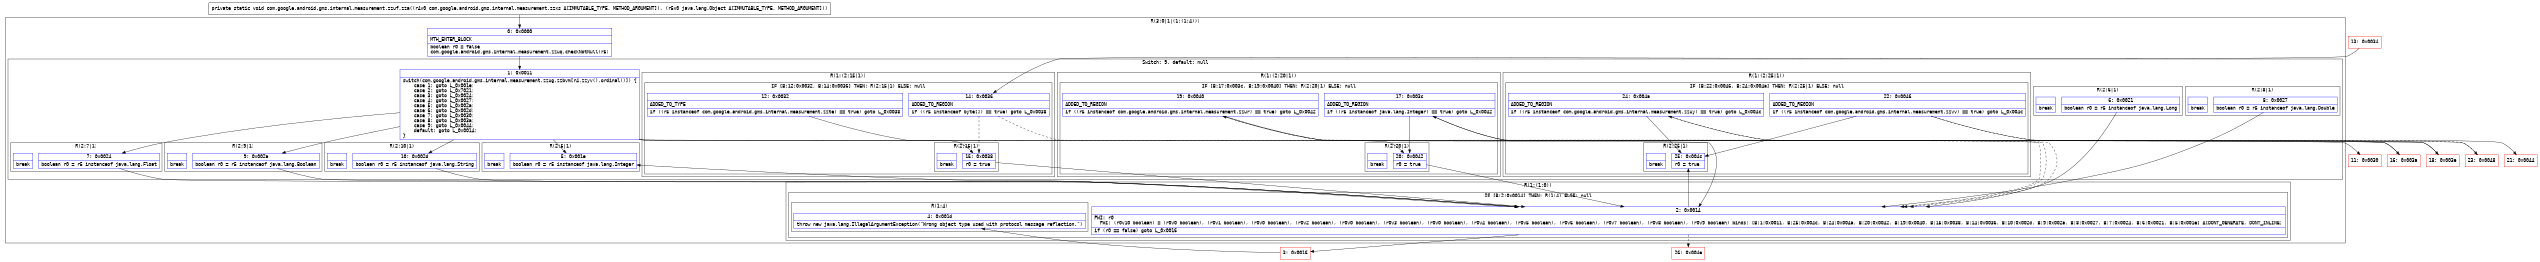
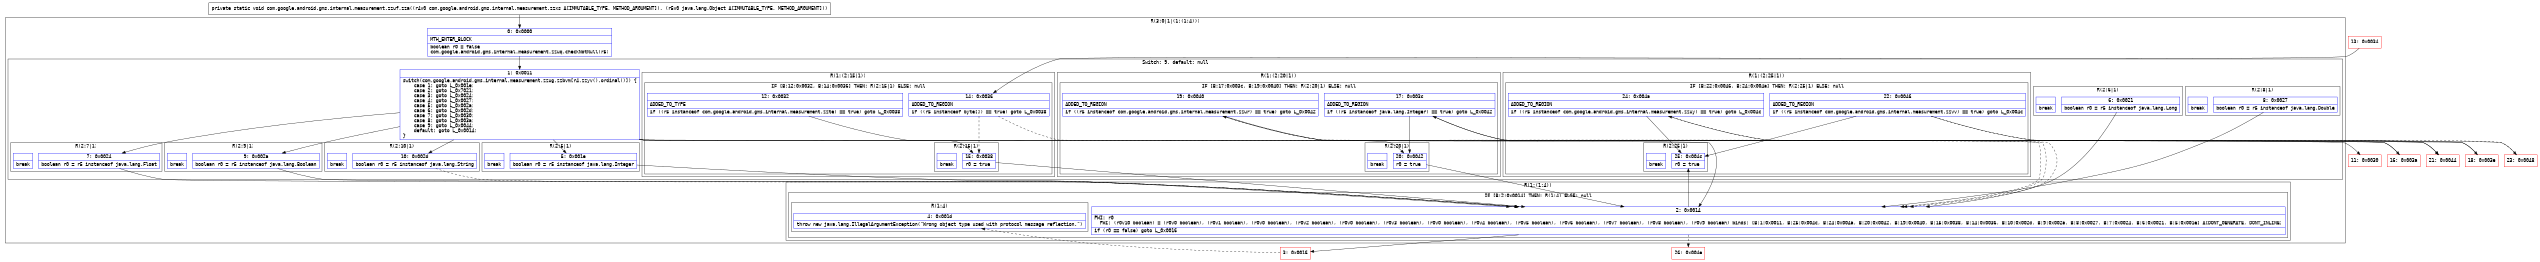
edge "1: 0x0011" -> "21: 0x0044": added
edge "10: 0x002d" -> "2: 0x0014": style solid -> dashed
edge "2: 0x0014" -> "5: 0x001e": reversed
cluster "R(1:(1:0))": label "R(1:(1:0))" -> "R(1:(1:4))"
edge "3: 0x0016" -> "4: 0x001d": style solid -> dashed
